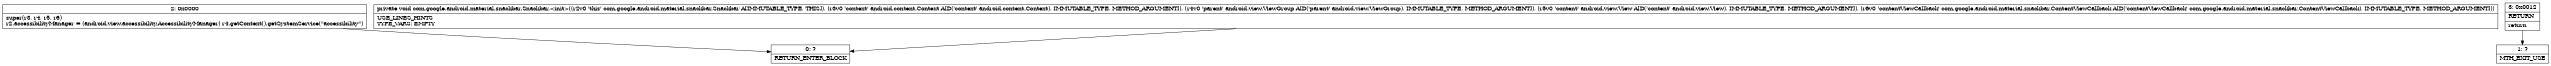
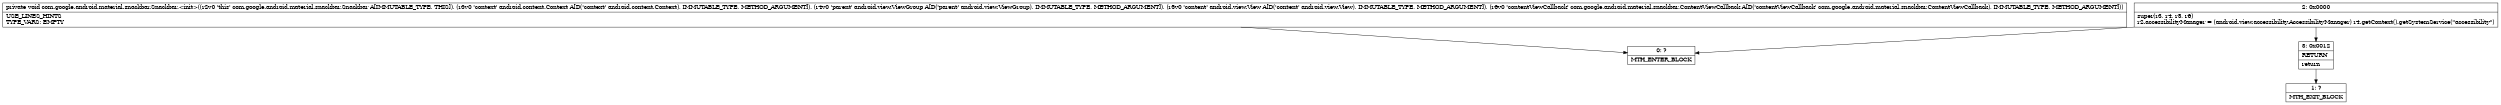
edge "2: 0x0000" -> "3: 0x0012": added
node "0: ?": text "RETURN_ENTER_BLOCK" -> "MTH_ENTER_BLOCK"
node "1: ?": text "MTH_EXIT_USE" -> "MTH_EXIT_BLOCK"
